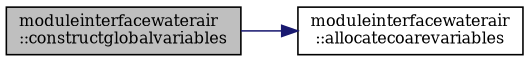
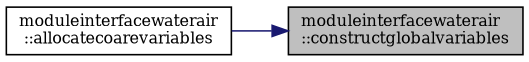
edge "moduleinterfacewaterair ::constructglobalvariables" -> "moduleinterfacewaterair ::allocatecoarevariables": reversed
